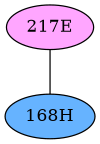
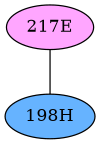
node "168H": label "168H" -> "198H"
